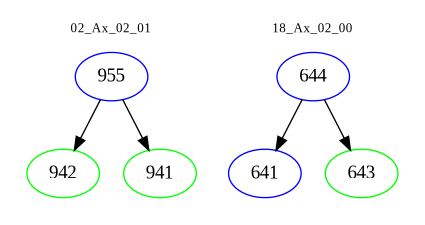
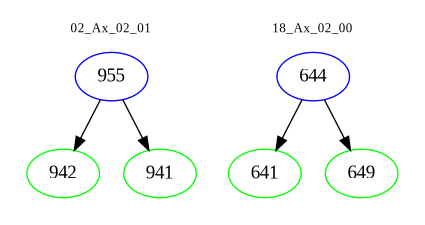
node "641": color blue -> green
node "643": label "643" -> "649"
